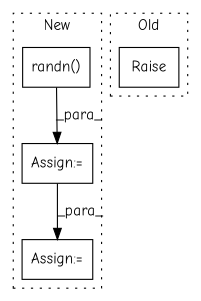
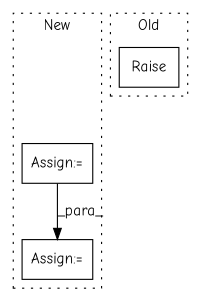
node "randn()": removed
